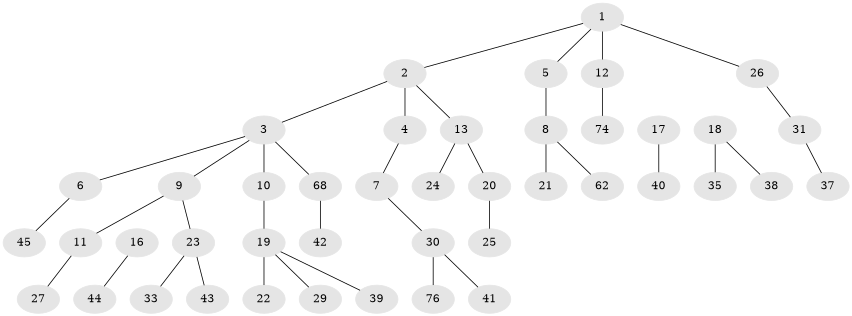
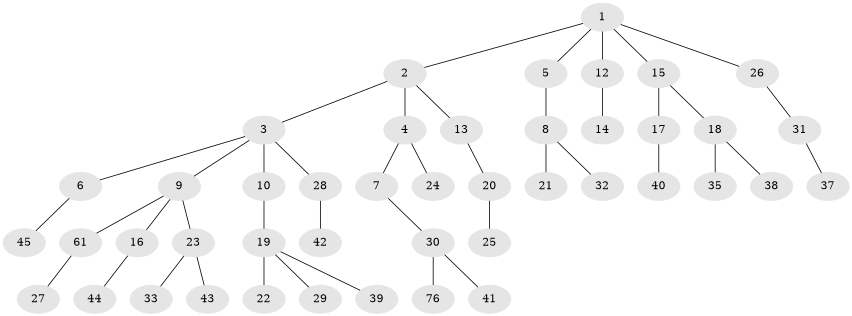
node "15": added
node "74": label "74" -> "14"
edge "13" -- "24": now "4" -- "24"
node "68": label "68" -> "28"
node "62": label "62" -> "32"
edge "9" -- "16": added
node "11": label "11" -> "61"
